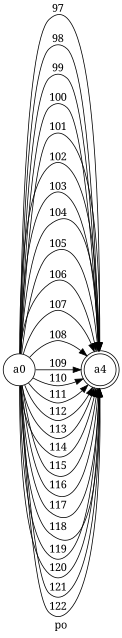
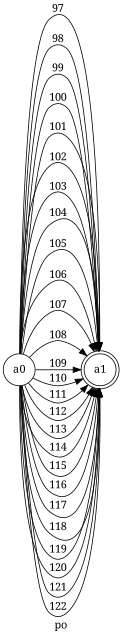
node "a4": label "a4" -> "a1"
